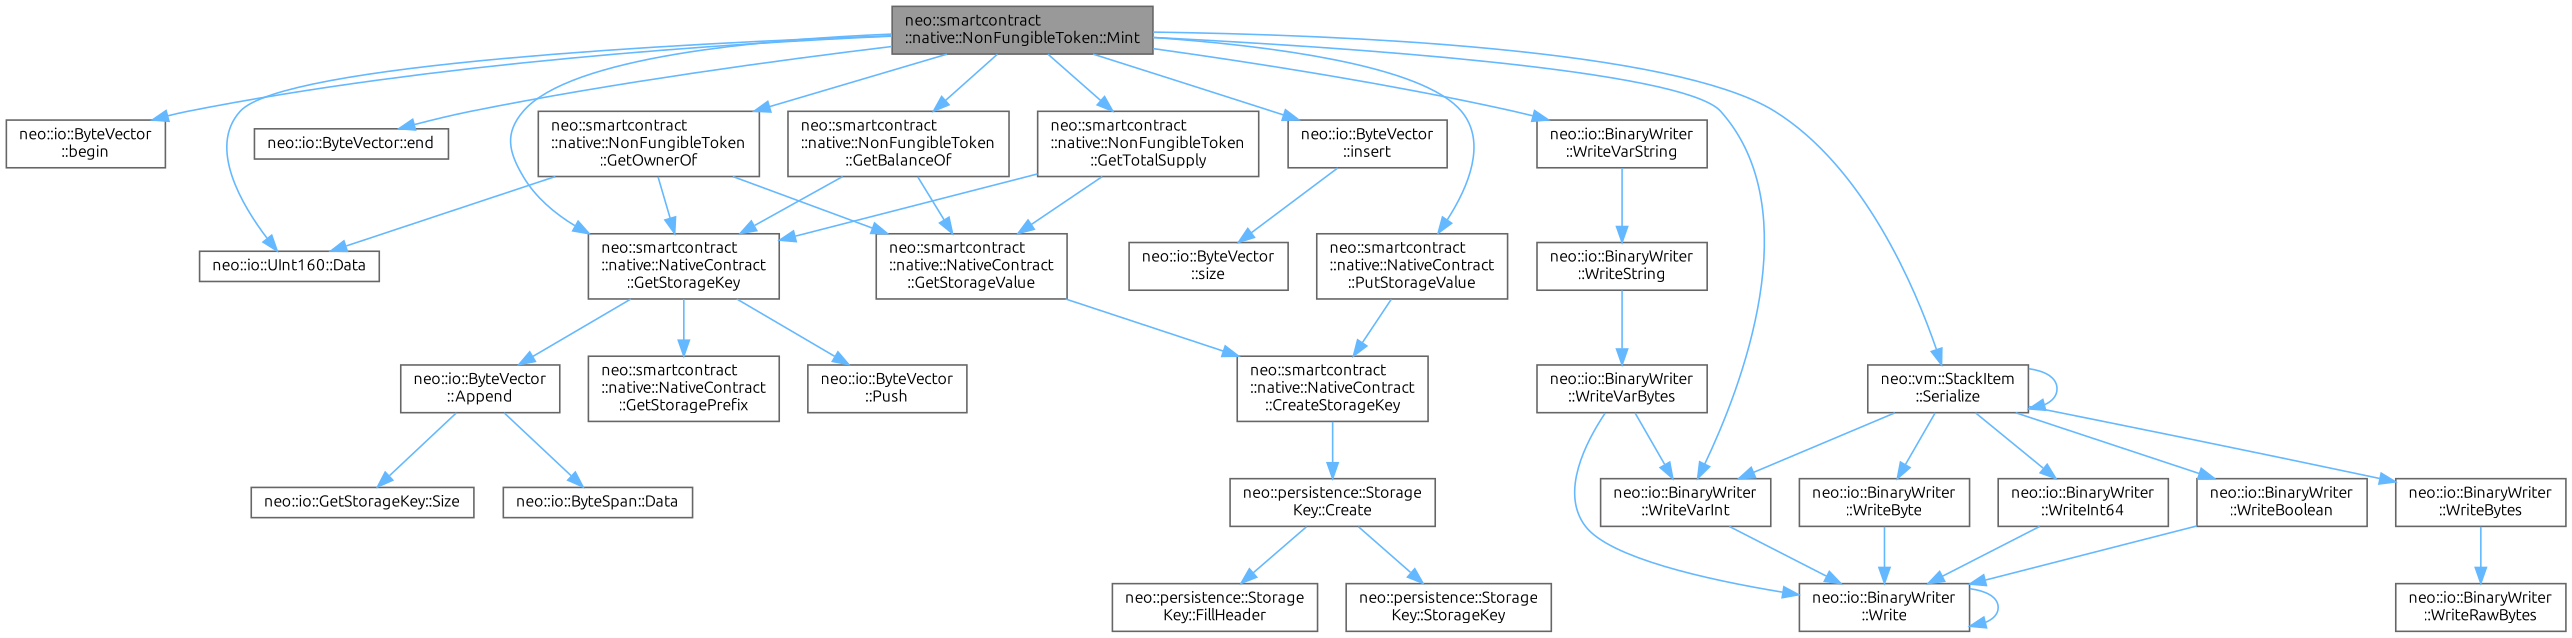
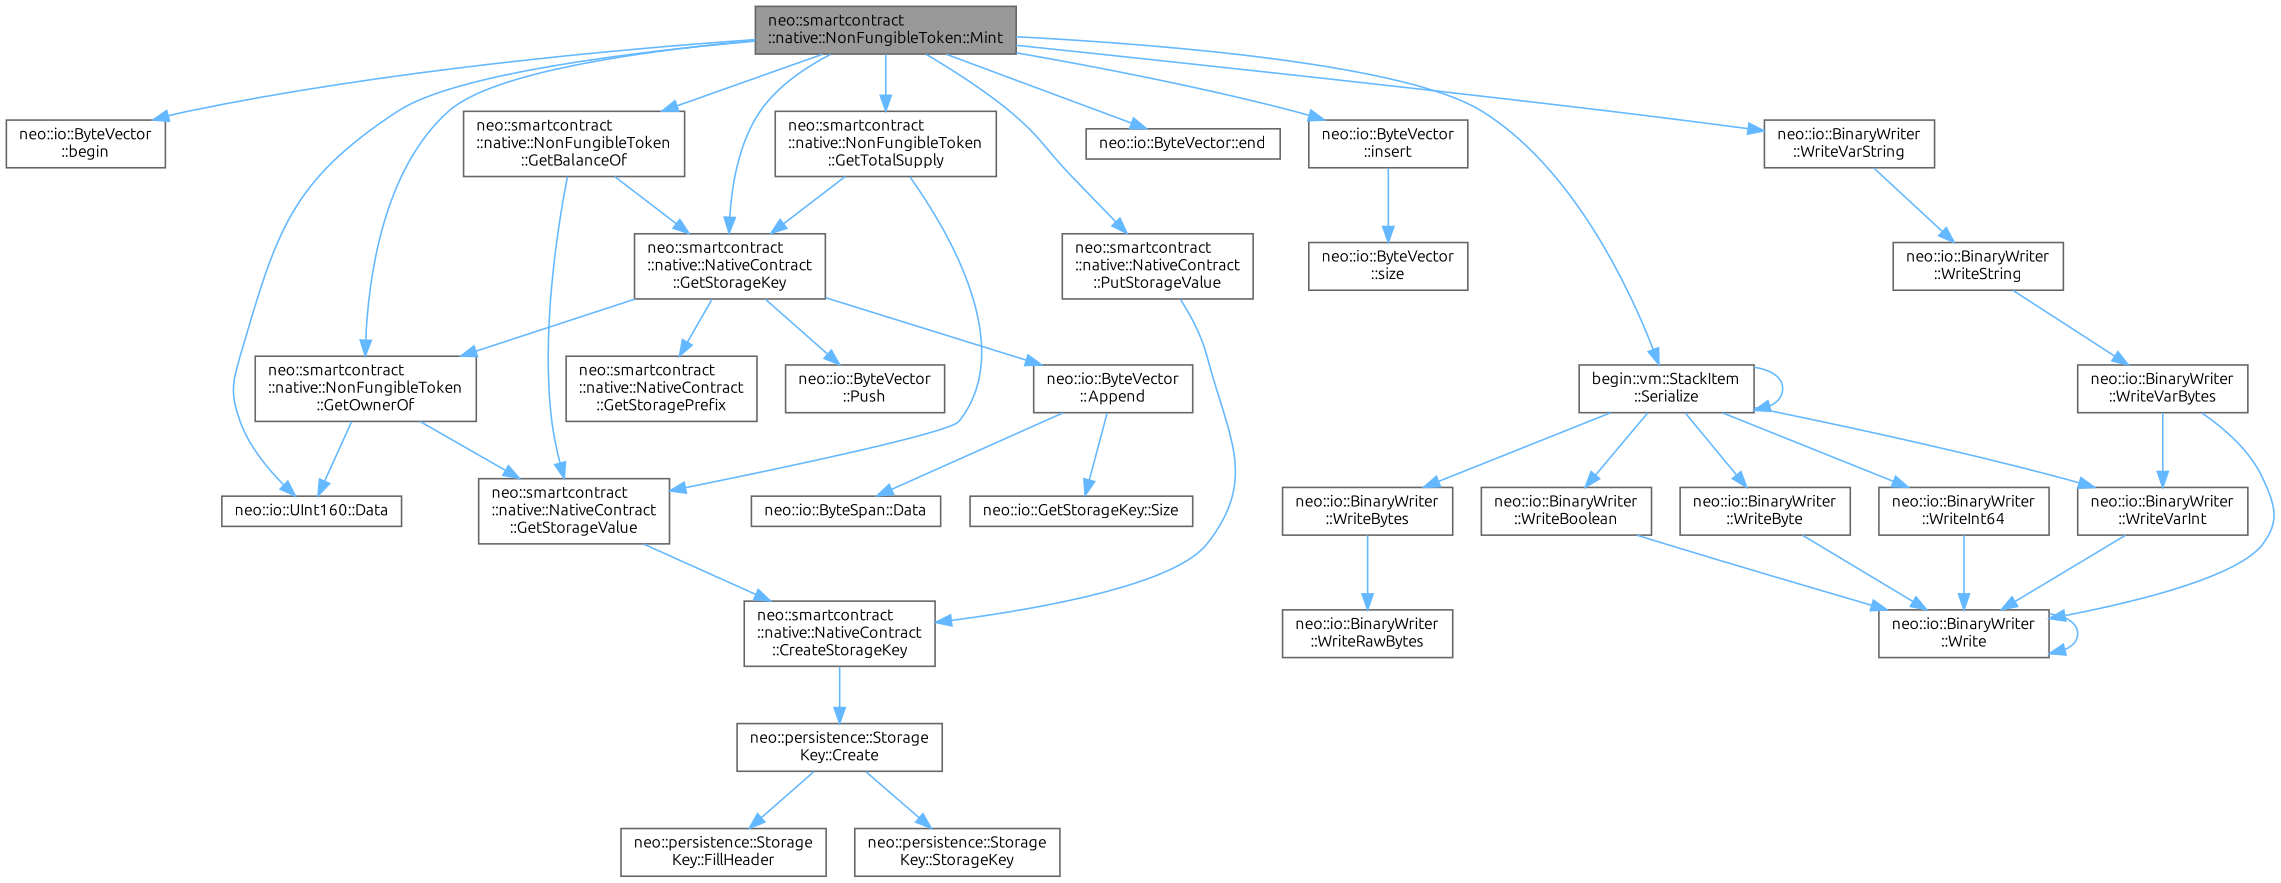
edge "neo::smartcontract ::native::NonFungibleToken::Mint" -> "neo::io::BinaryWriter ::WriteVarInt": removed
edge "neo::smartcontract ::native::NonFungibleToken ::GetOwnerOf" -> "neo::smartcontract ::native::NativeContract ::GetStorageKey": reversed
node "neo::vm::StackItem ::Serialize": label "neo::vm::StackItem ::Serialize" -> "begin::vm::StackItem ::Serialize"
